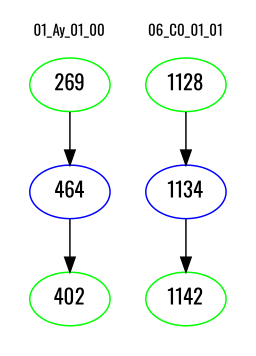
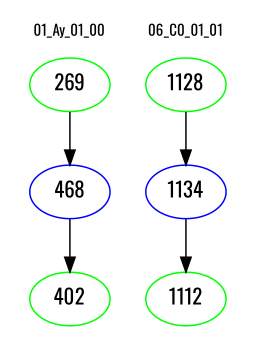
node "464": label "464" -> "468"
node "1142": label "1142" -> "1112"
